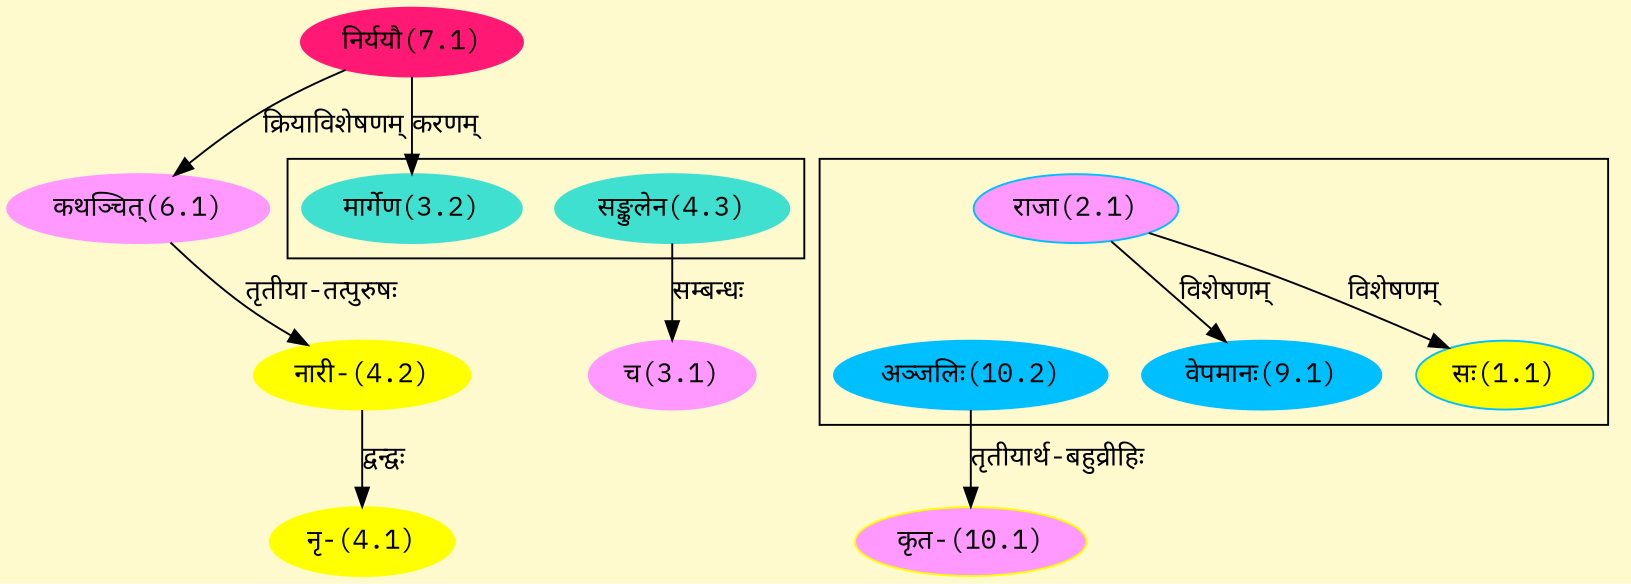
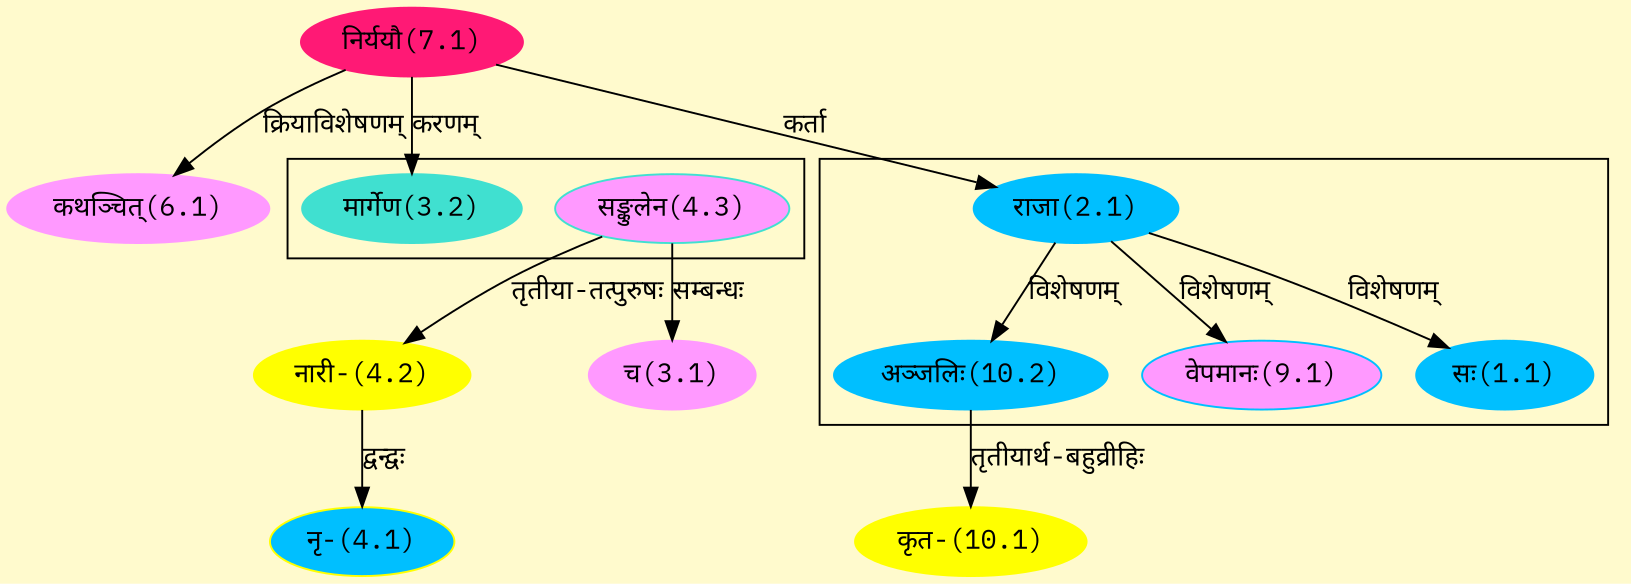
edge "निर्ययौ(7.1)" -> "राजा(2.1)": added, label "कर्ता"
node "सङ्कुलेन(4.3)": fillcolor #40e0d0 -> #ff99ff
node "राजा(2.1)": fillcolor #ff99ff -> #00bfff
edge "राजा(2.1)" -> "अञ्जलिः(10.2)": added, label "विशेषणम्"
edge "कथञ्चित्(6.1)" -> "नारी-(4.2)": now "सङ्कुलेन(4.3)" -> "नारी-(4.2)"
node "वेपमानः(9.1)": fillcolor #00bfff -> #ff99ff
node "सः(1.1)": fillcolor #ffff00 -> #00bfff
node "नृ-(4.1)": fillcolor #ffff00 -> #00bfff
node "कृत-(10.1)": fillcolor #ff99ff -> #ffff00
